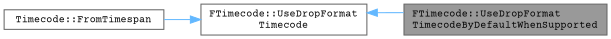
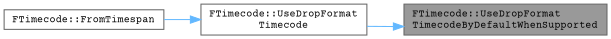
edge "FTimecode::UseDropFormat TimecodeByDefaultWhenSupported" -> "FTimecode::UseDropFormat Timecode": reversed
node "Timecode::FromTimespan": label "Timecode::FromTimespan" -> "FTimecode::FromTimespan"
